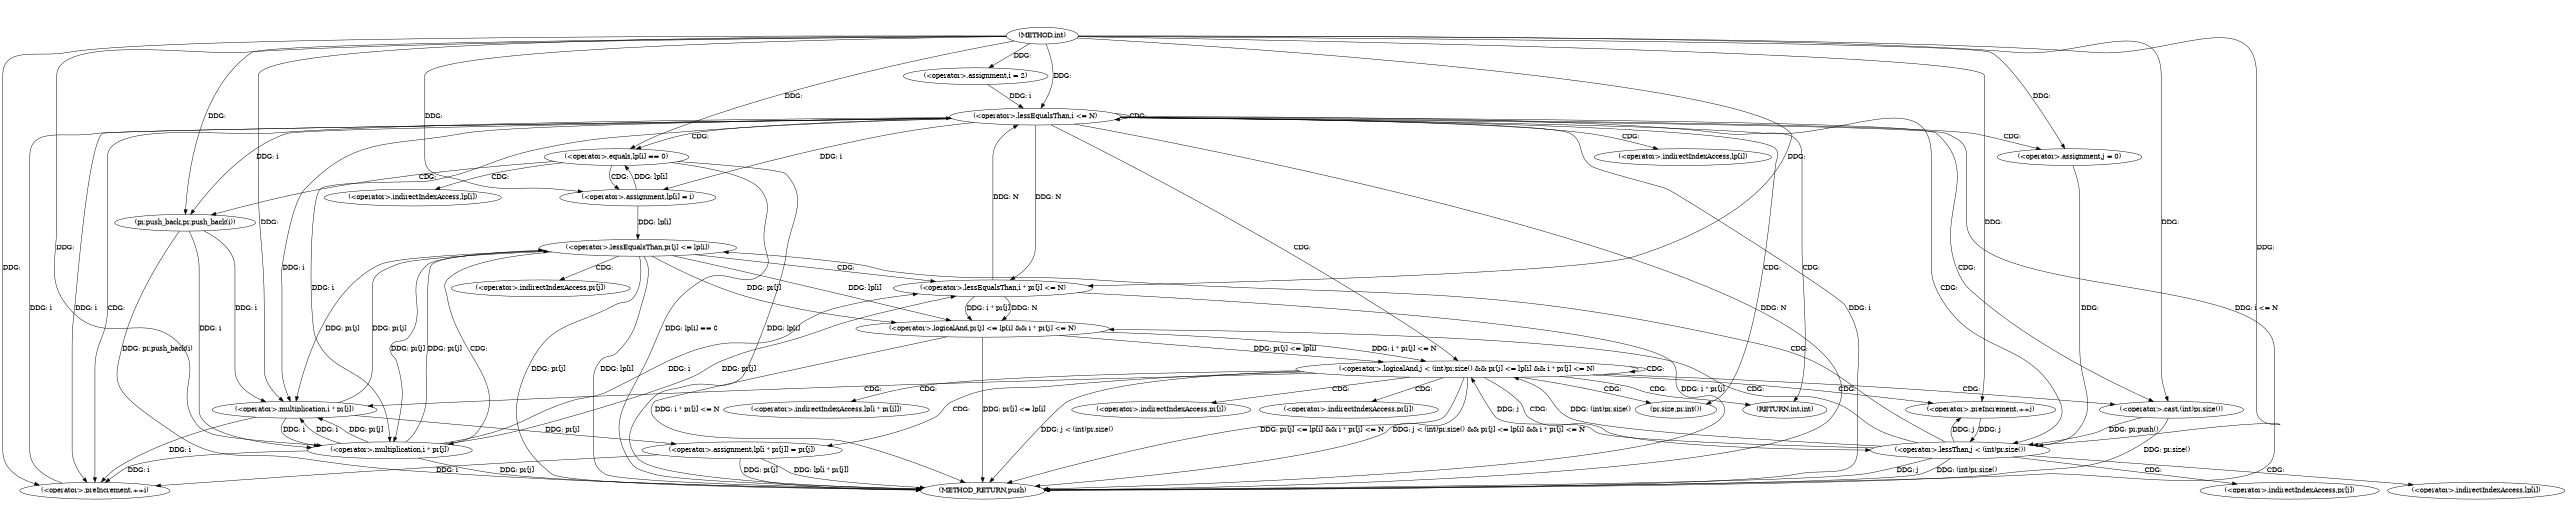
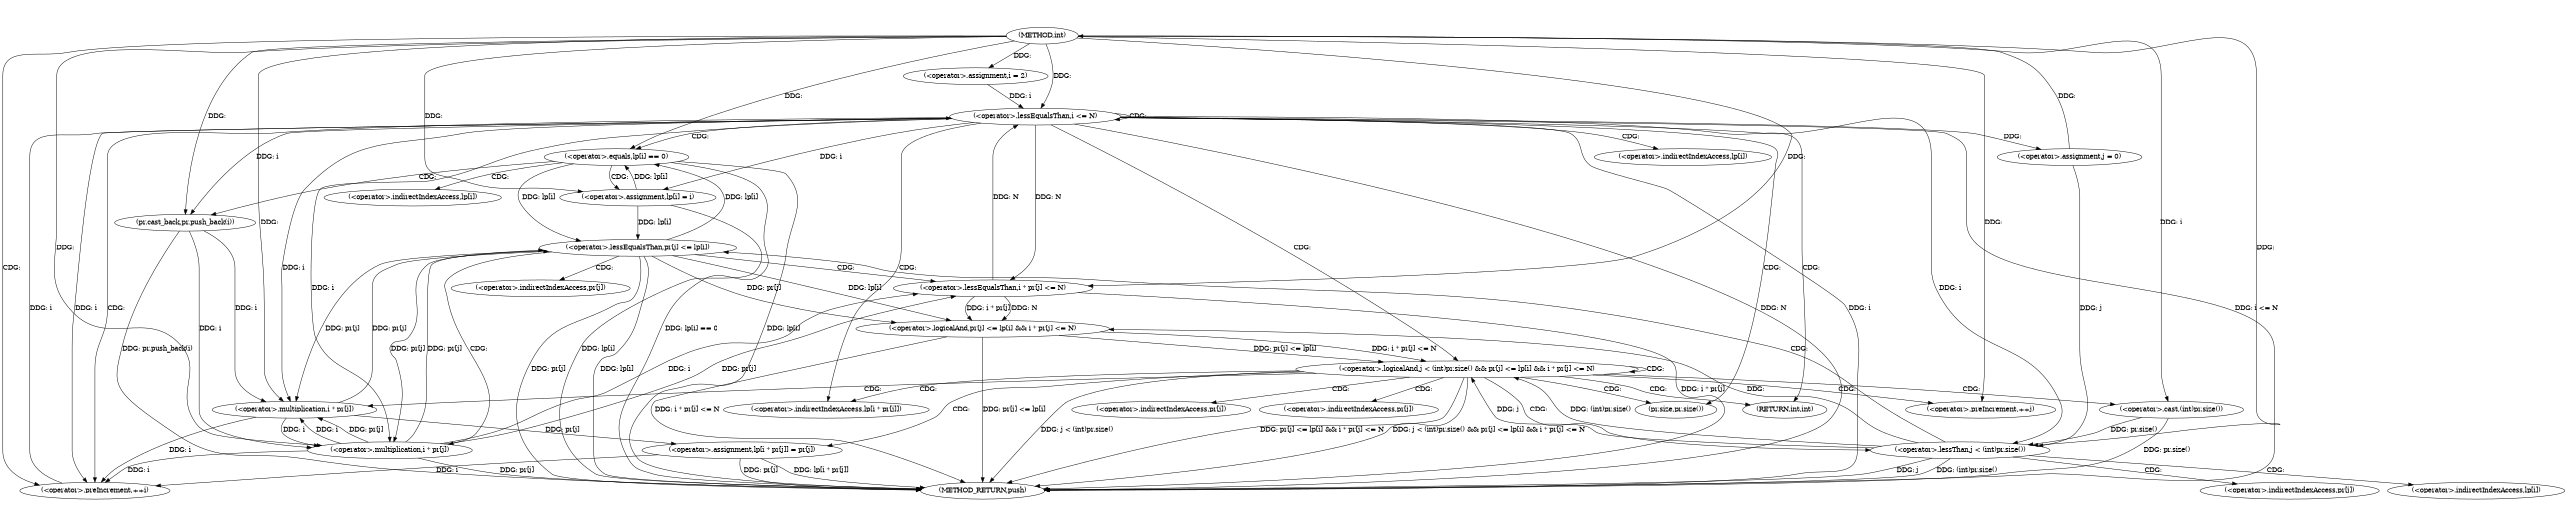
edge "(METHOD,int)" -> "(<operator>.assignment,j = 0)": reversed
edge "(<operator>.lessEqualsThan,i <= N)" -> "(<operator>.assignment,j = 0)": label "CDG: " -> "DDG: "
edge "(<operator>.lessEqualsThan,i <= N)" -> "(<operator>.cast,(int)pr.size())": now "(<operator>.lessEqualsThan,i <= N)" -> "(<operator>.indirectIndexAccess,lp[i * pr[j]])"
edge "(<operator>.lessEqualsThan,pr[j] <= lp[i])" -> "(<operator>.equals,lp[i] == 0)": added, label "DDG: lp[i]"
edge "(<operator>.equals,lp[i] == 0)" -> "(<operator>.lessEqualsThan,pr[j] <= lp[i])": added, label "DDG: lp[i]"
node "(pr.push_back,pr.push_back(i))": label "(pr.push_back,pr.push_back(i))" -> "(pr.cast_back,pr.push_back(i))"
edge "(METHOD,int)" -> "(<operator>.cast,(int)pr.size())": label "DDG: " -> "DDG: i"
edge "(METHOD,int)" -> "(<operator>.preIncrement,++i)": label "DDG: " -> "CDG: "
edge "(<operator>.lessEqualsThan,i <= N)" -> "(<operator>.lessThan,j < (int)pr.size())": label "CDG: " -> "DDG: i"
edge "(<operator>.assignment,j = 0)" -> "(<operator>.lessThan,j < (int)pr.size())": label "DDG: " -> "DDG: j"
edge "(<operator>.lessThan,j < (int)pr.size())" -> "(<operator>.logicalAnd,pr[j] <= lp[i] && i * pr[j] <= N)": label "CDG: " -> "DDG: "
node "(pr.size,pr.int())": label "(pr.size,pr.int())" -> "(pr.size,pr.size())"
edge "(<operator>.assignment,lp[i] = i)" -> "(METHOD_RETURN,push)": added, label "DDG: lp[i]"
edge "(<operator>.preIncrement,++j)" -> "(<operator>.lessThan,j < (int)pr.size())": removed, label "DDG: j"
edge "(<operator>.cast,(int)pr.size())" -> "(<operator>.lessThan,j < (int)pr.size())": label "DDG: pr.push()" -> "DDG: pr.size()"
edge "(<operator>.lessThan,j < (int)pr.size())" -> "(<operator>.preIncrement,++j)": removed, label "DDG: j"
